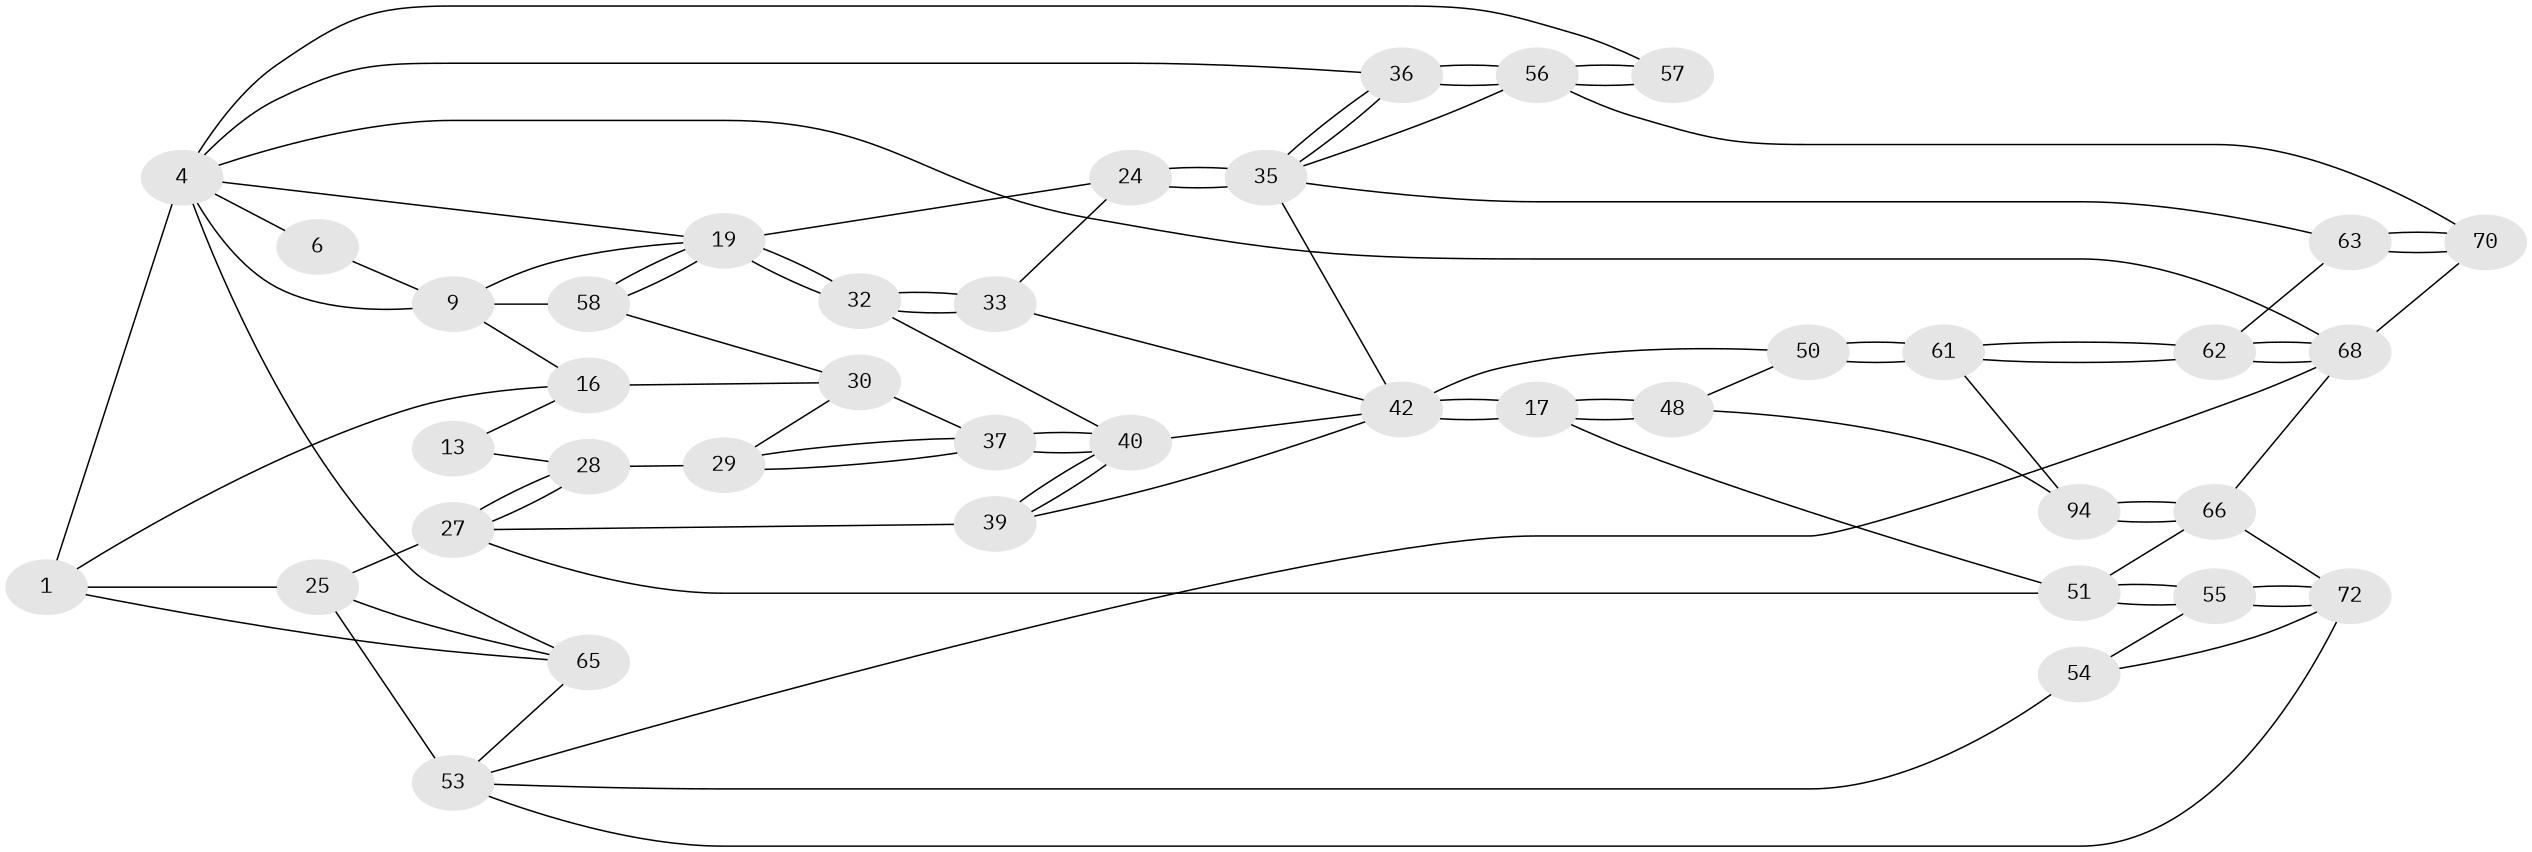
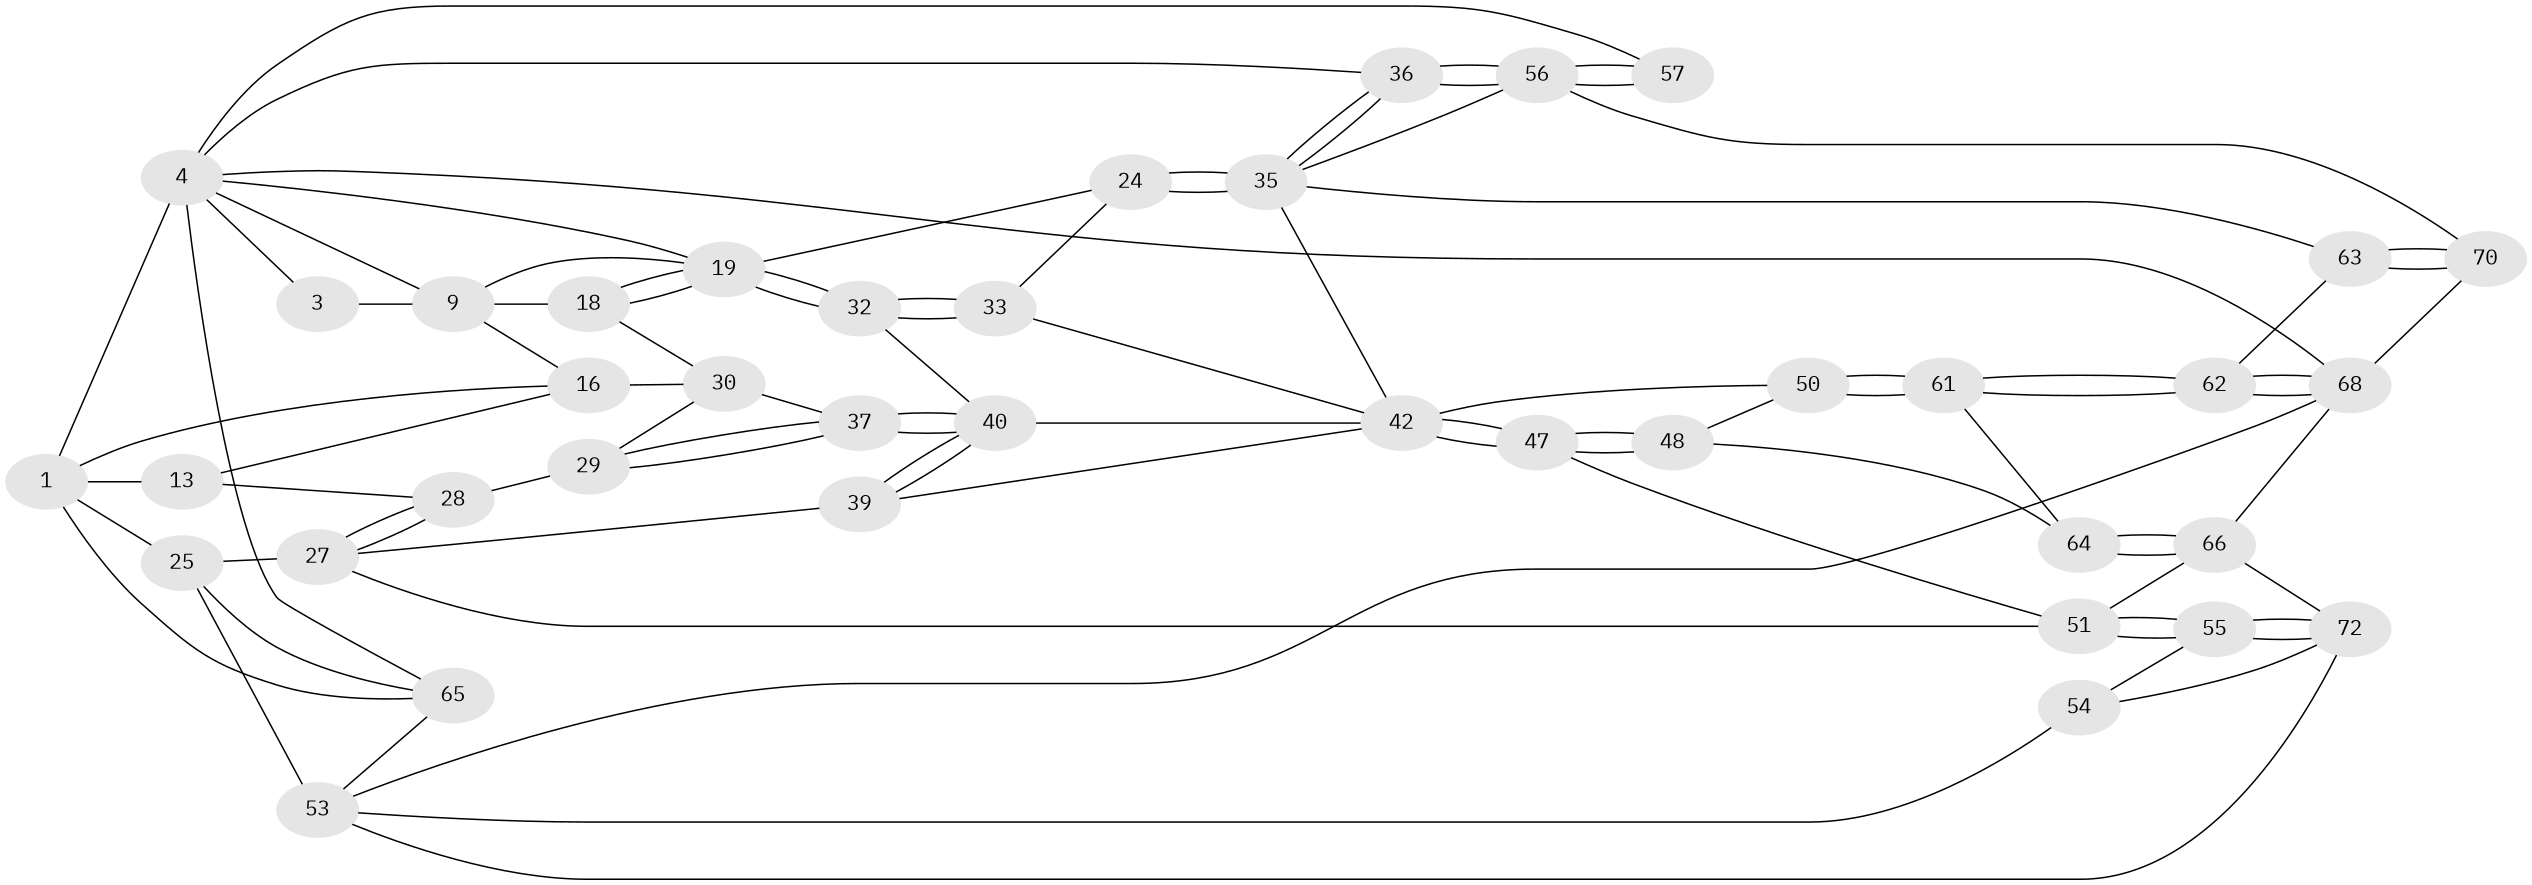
node "6": label "6" -> "3"
node "58": label "58" -> "18"
node "17": label "17" -> "47"
edge "1" -- "13": added
node "94": label "94" -> "64"
